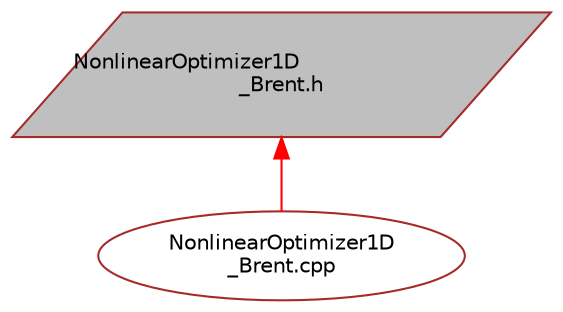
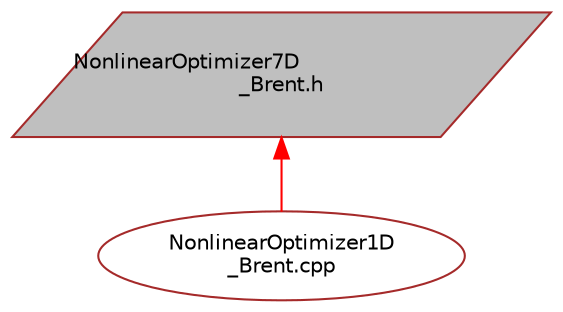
node "NonlinearOptimizer1D _Brent.h": label "NonlinearOptimizer1D _Brent.h" -> "NonlinearOptimizer7D _Brent.h"
